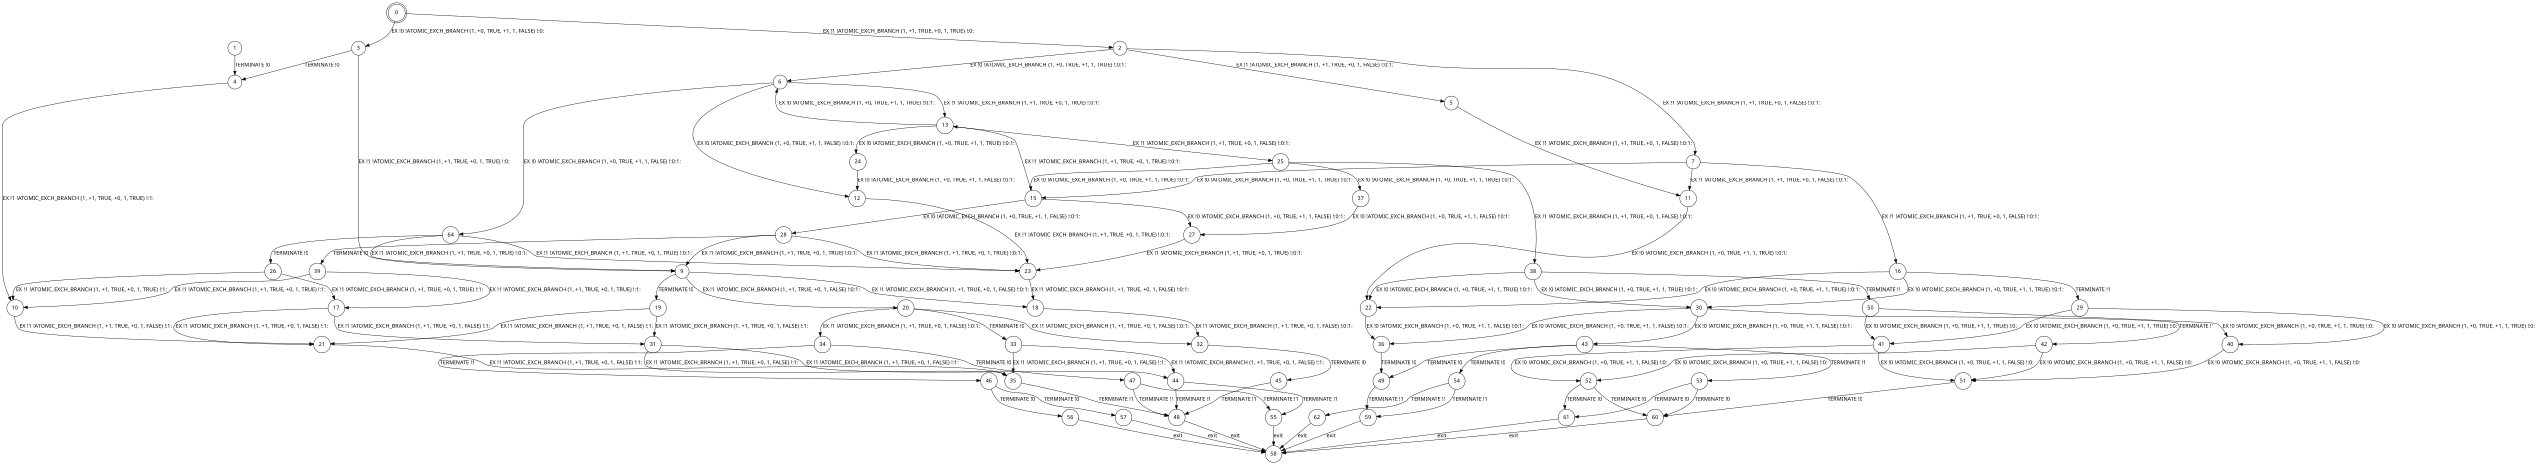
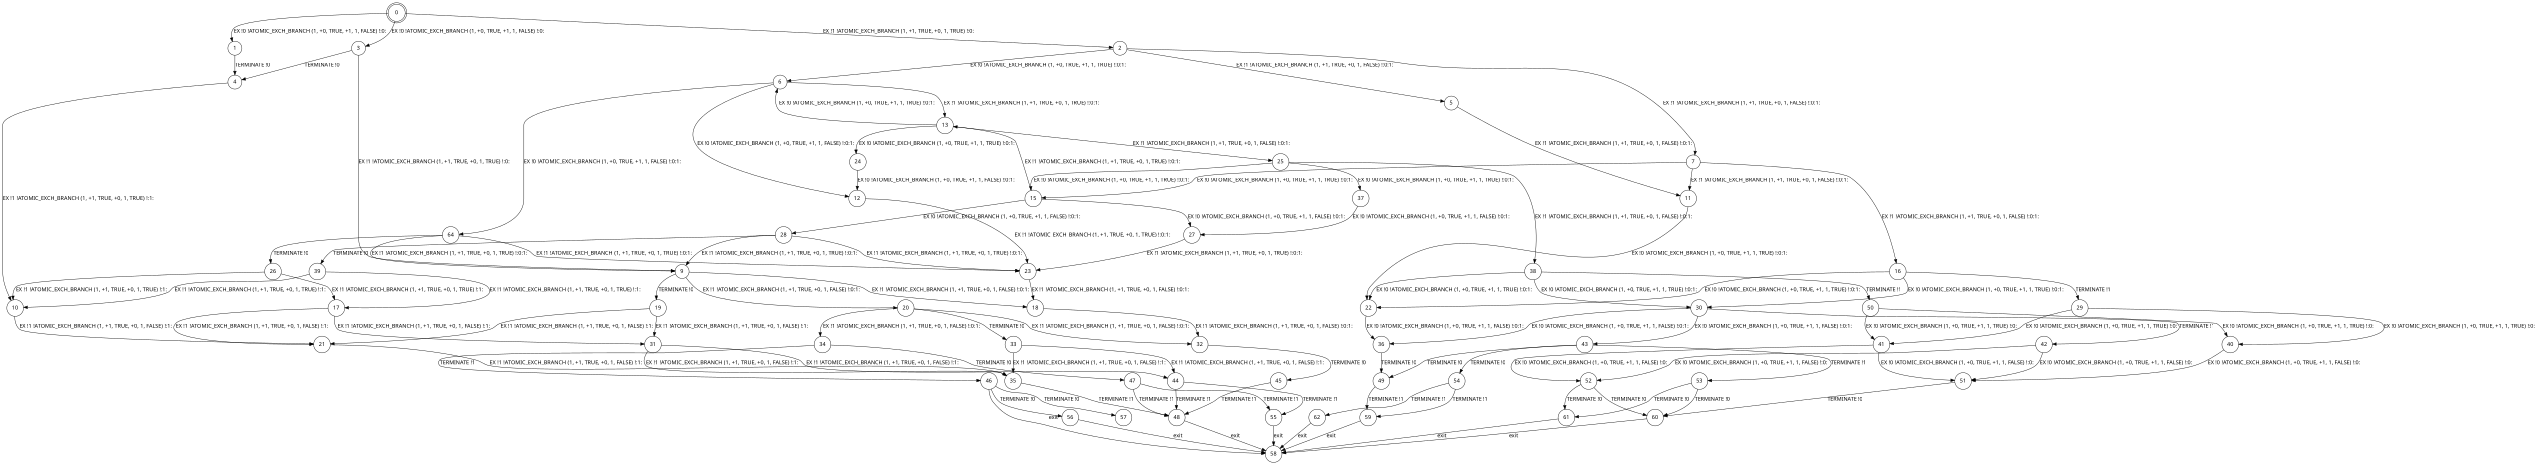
edge "0" -> "1": added, label "EX !0 !ATOMIC_EXCH_BRANCH (1, +0, TRUE, +1, 1, FALSE) !:0:"
edge "57" -> "58": now "46" -> "58"
